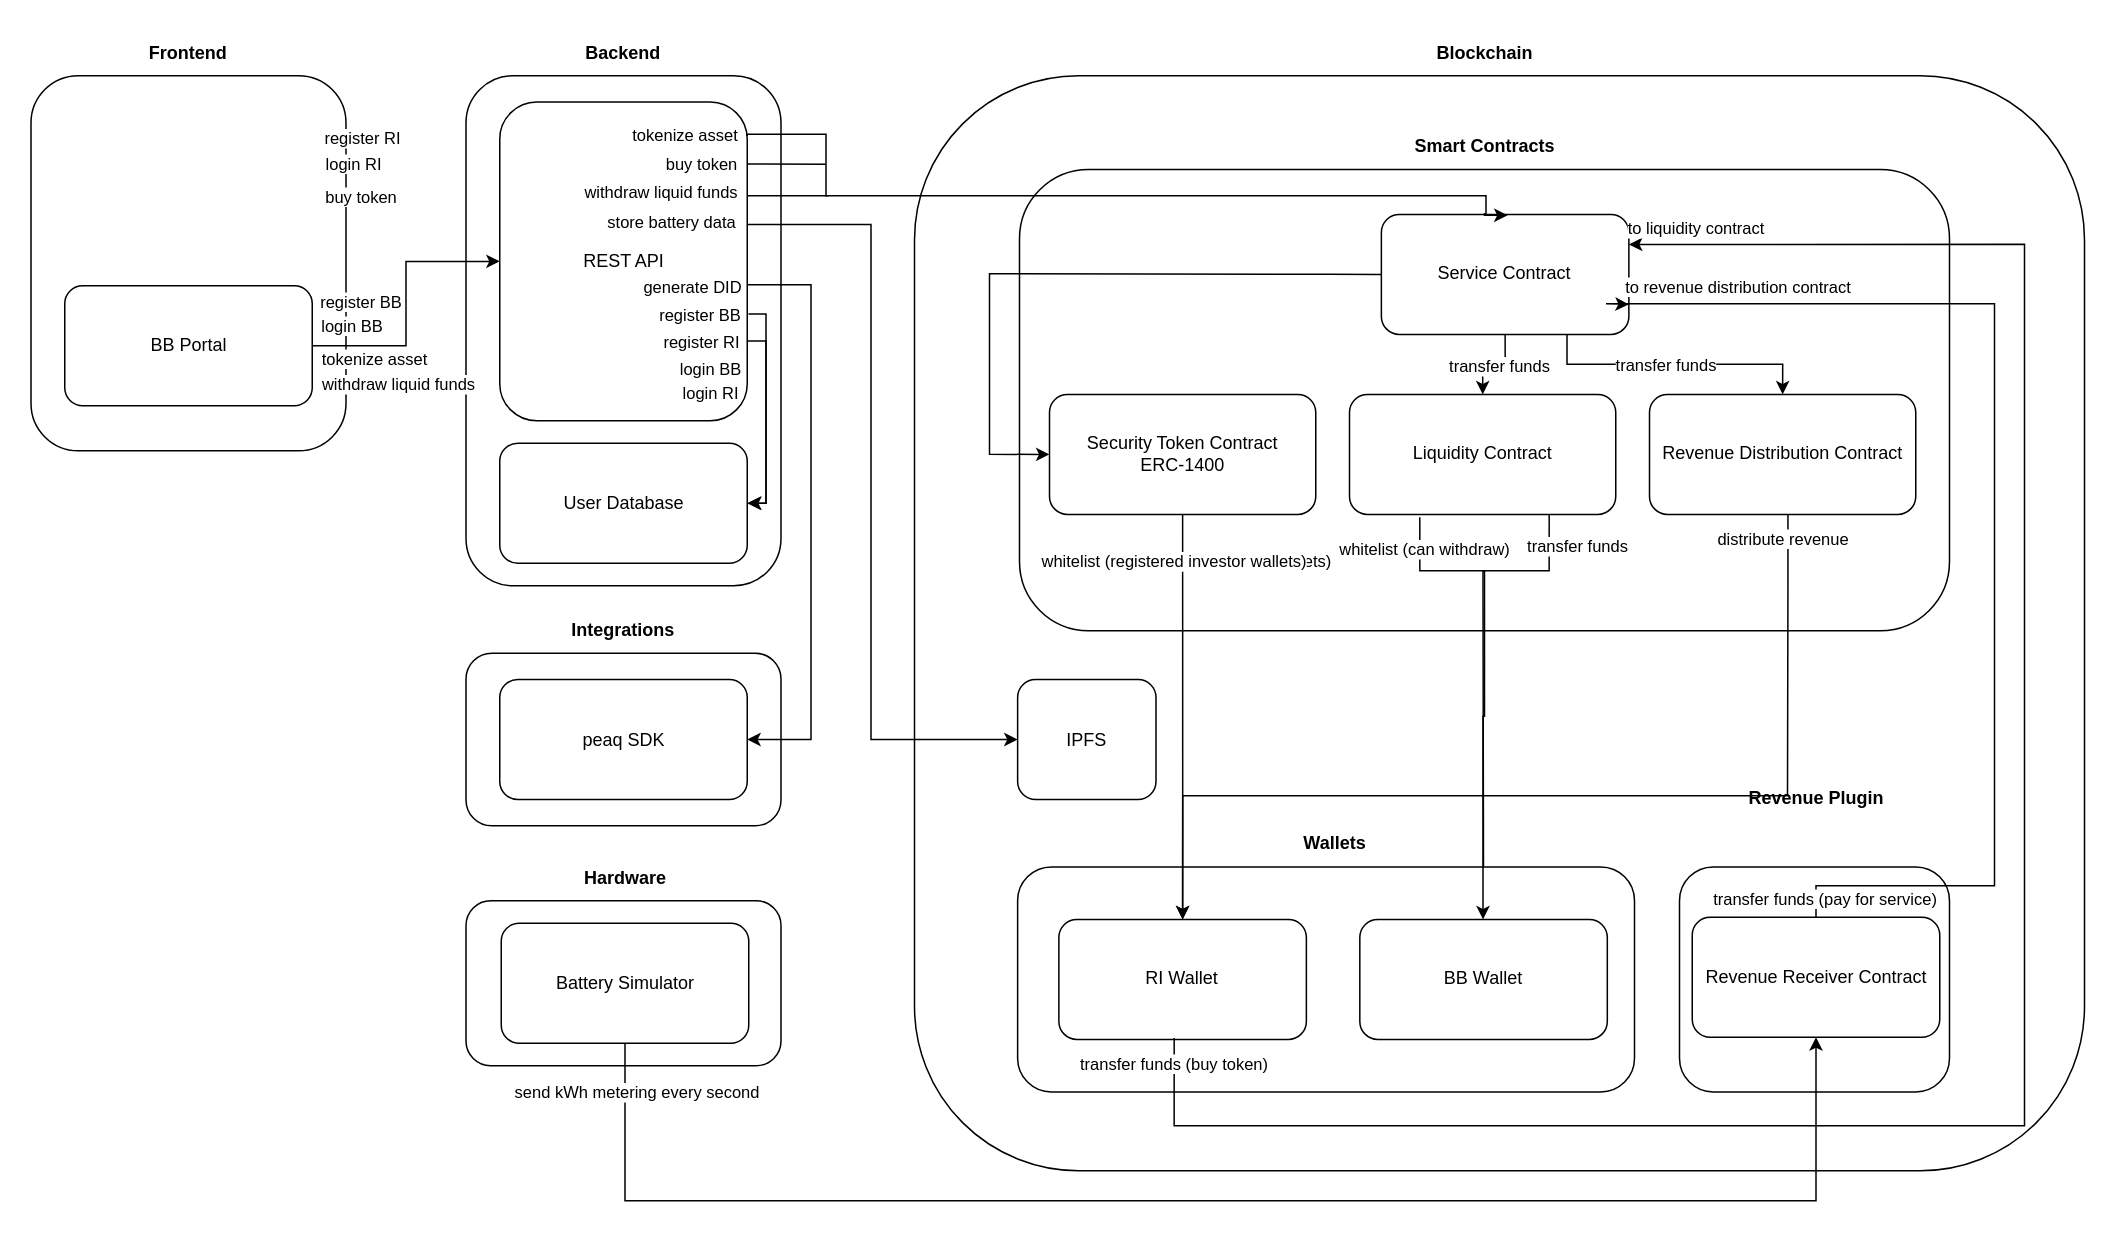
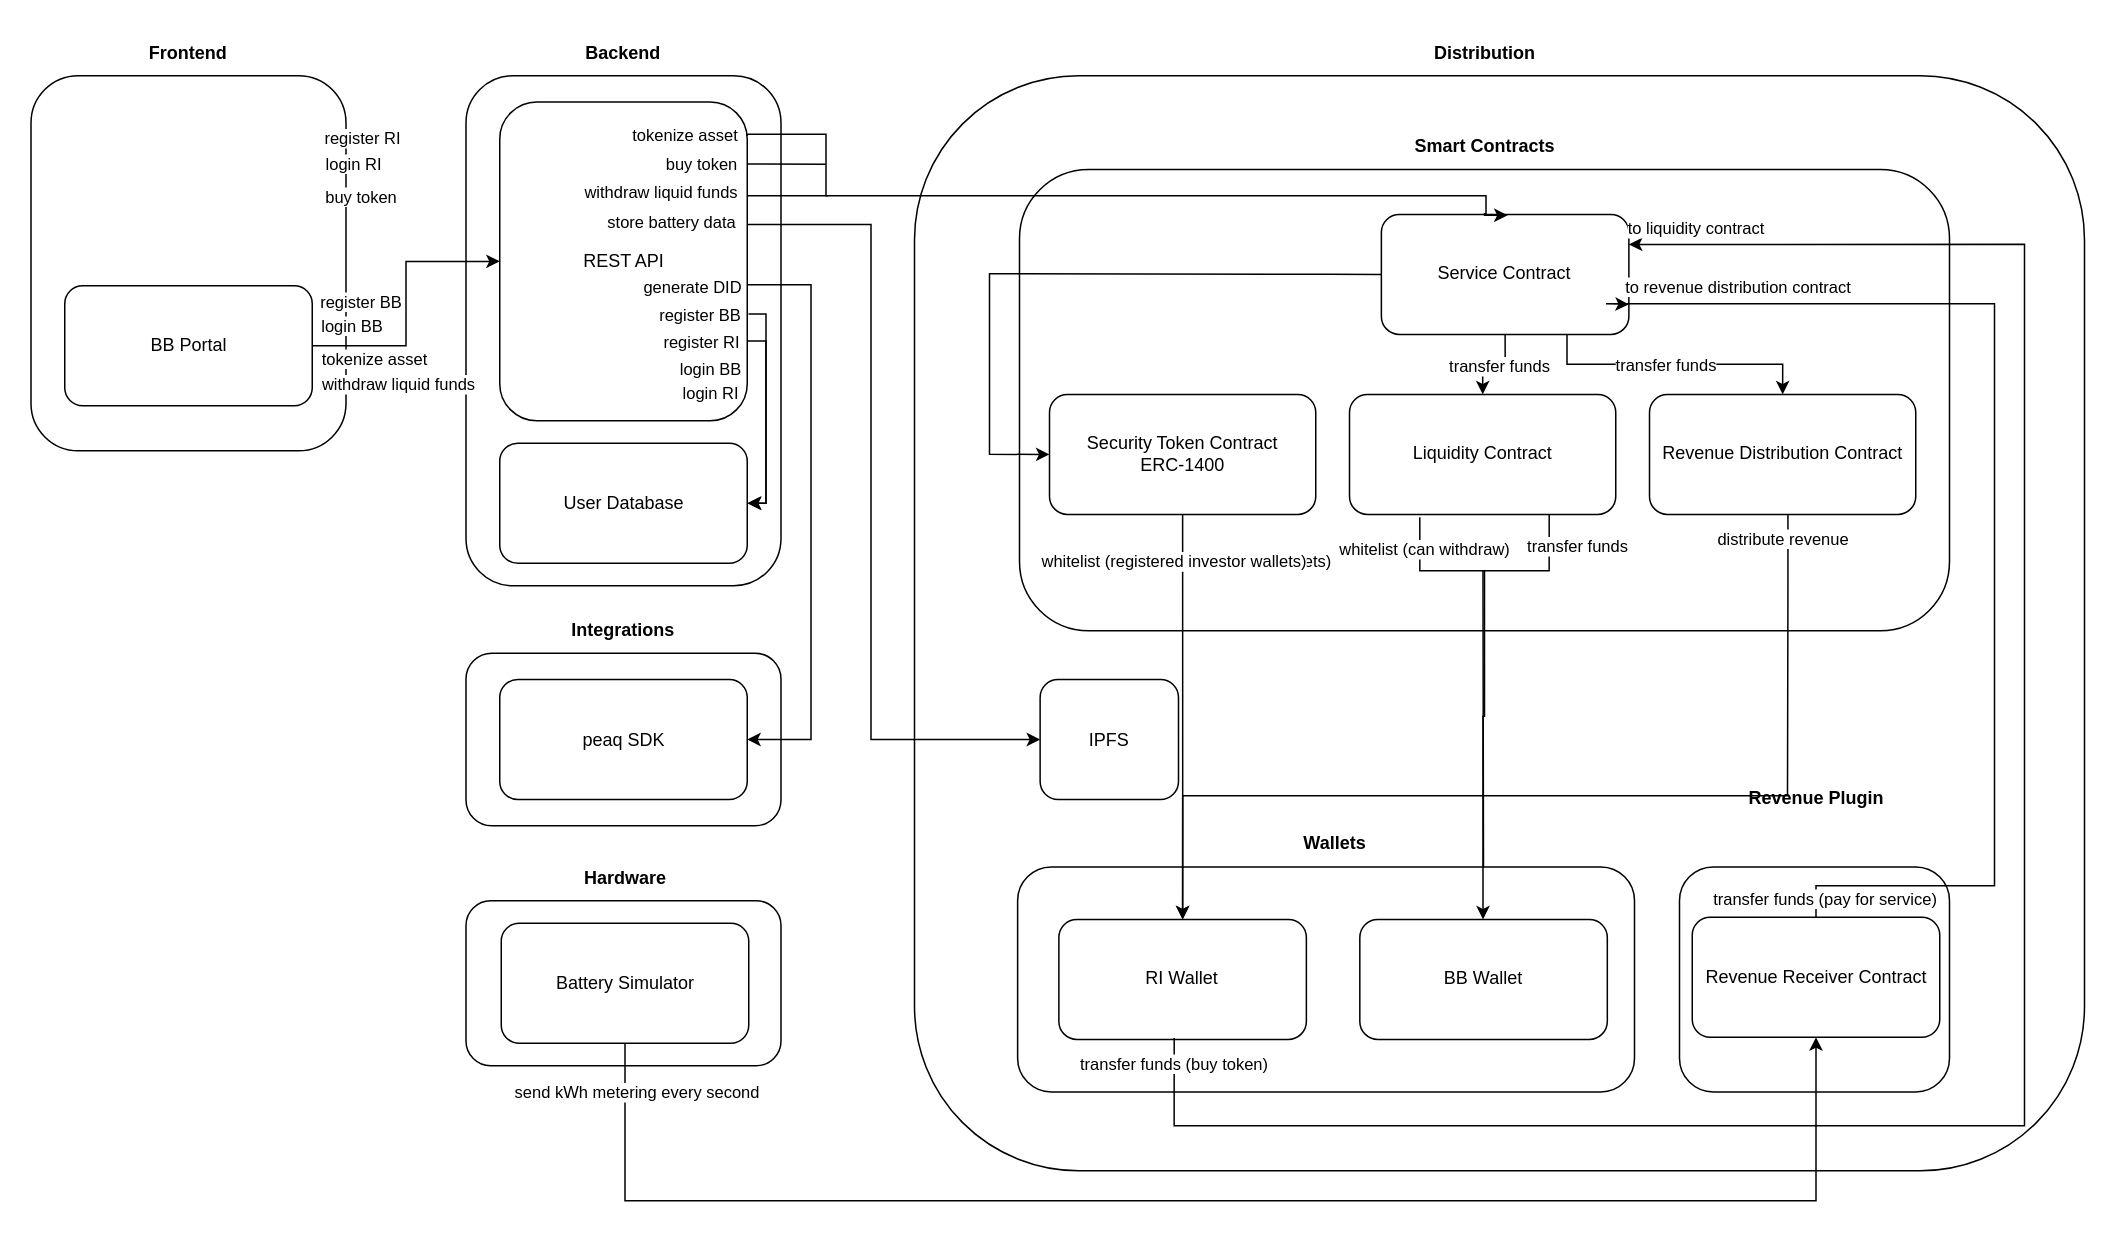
node "Blockchain": label "Blockchain" -> "Distribution"
node "IPFS": moved (1087, 740) -> (1109, 740)
